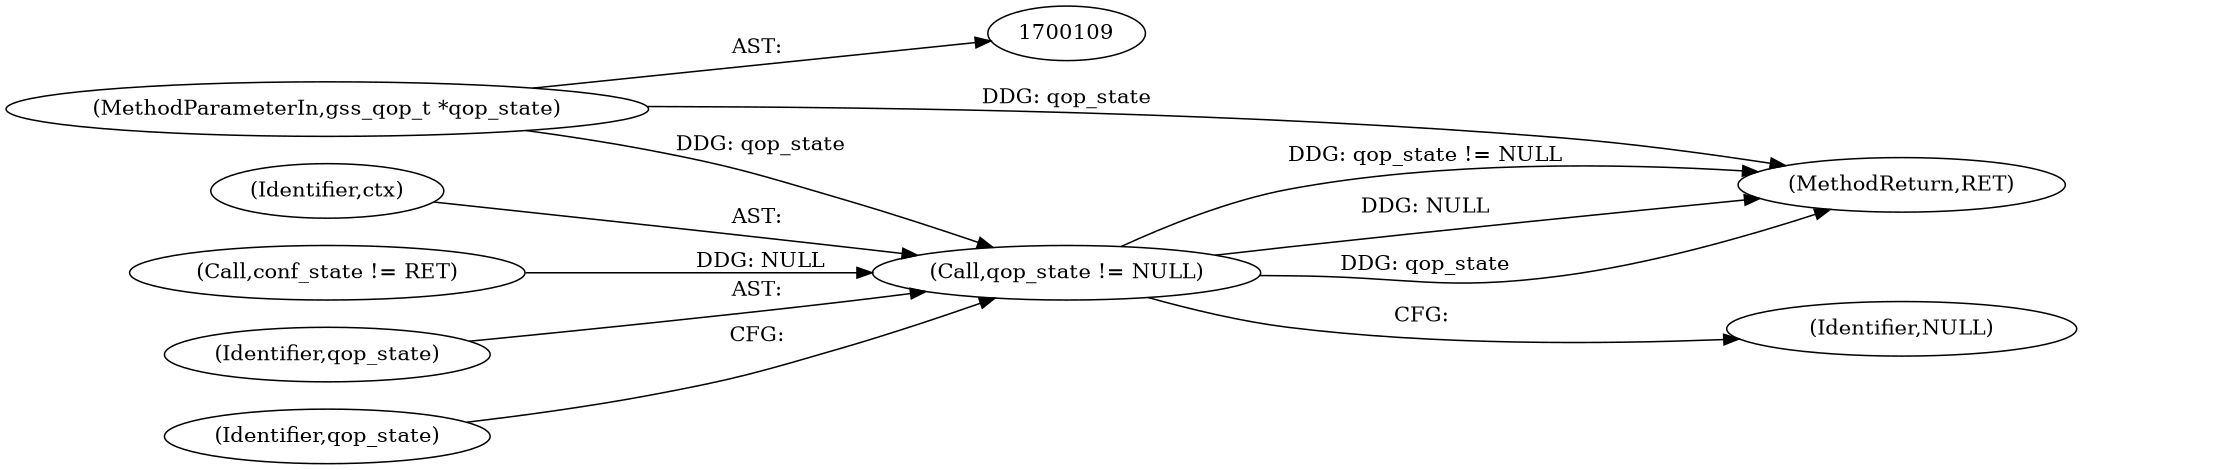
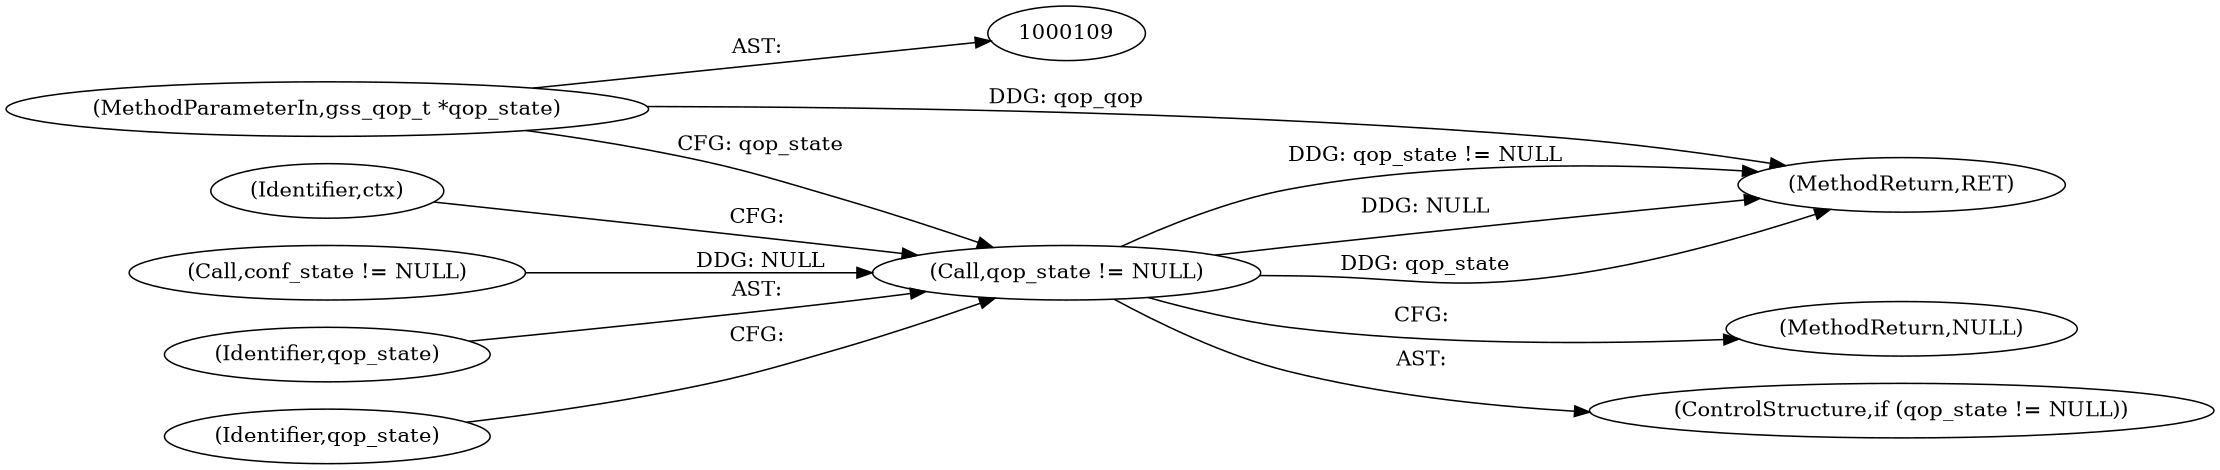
node "1700109": label "1700109" -> "1000109"
edge "(MethodParameterIn,gss_qop_t *qop_state)" -> "(MethodReturn,RET)": label "DDG: qop_state" -> "DDG: qop_qop"
edge "(MethodParameterIn,gss_qop_t *qop_state)" -> "(Call,qop_state != NULL)": label "DDG: qop_state" -> "CFG: qop_state"
edge "(Identifier,ctx)" -> "(Call,qop_state != NULL)": label "AST: " -> "CFG: "
node "(Call,conf_state != RET)": label "(Call,conf_state != RET)" -> "(Call,conf_state != NULL)"
node "(Identifier,NULL)": label "(Identifier,NULL)" -> "(MethodReturn,NULL)"
node "(ControlStructure,if (qop_state != NULL))": added
